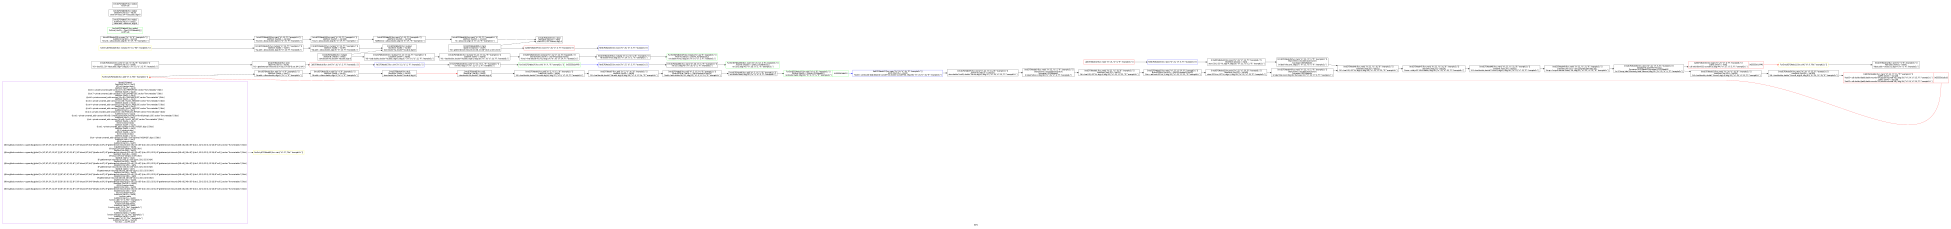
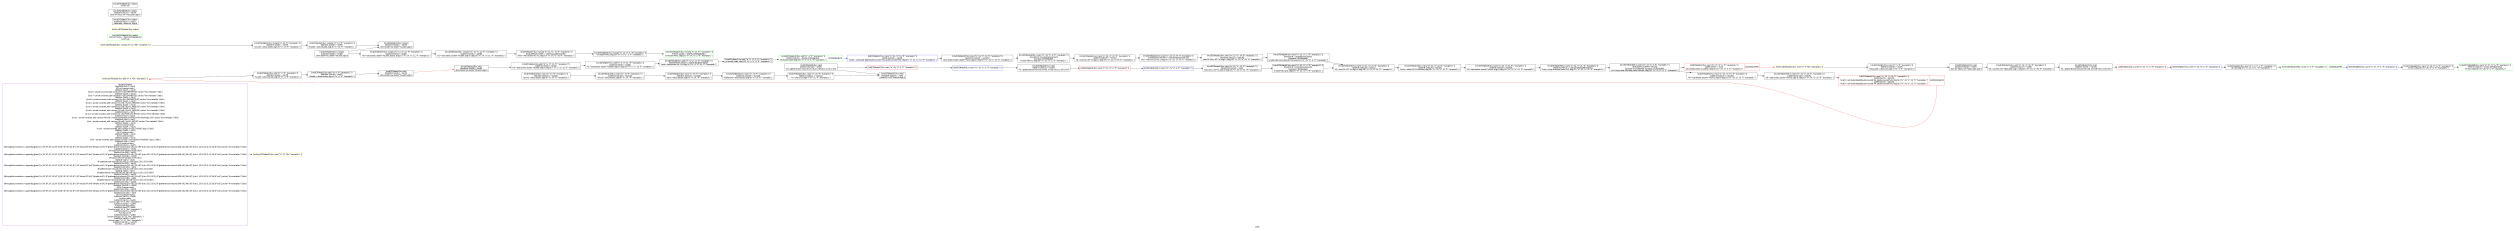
node "FunEntryICFGNode66 {fun: malloc}": added
node "IntraICFGNode13 {fun: sink}": added
node "IntraICFGNode41 {fun: main}": added
